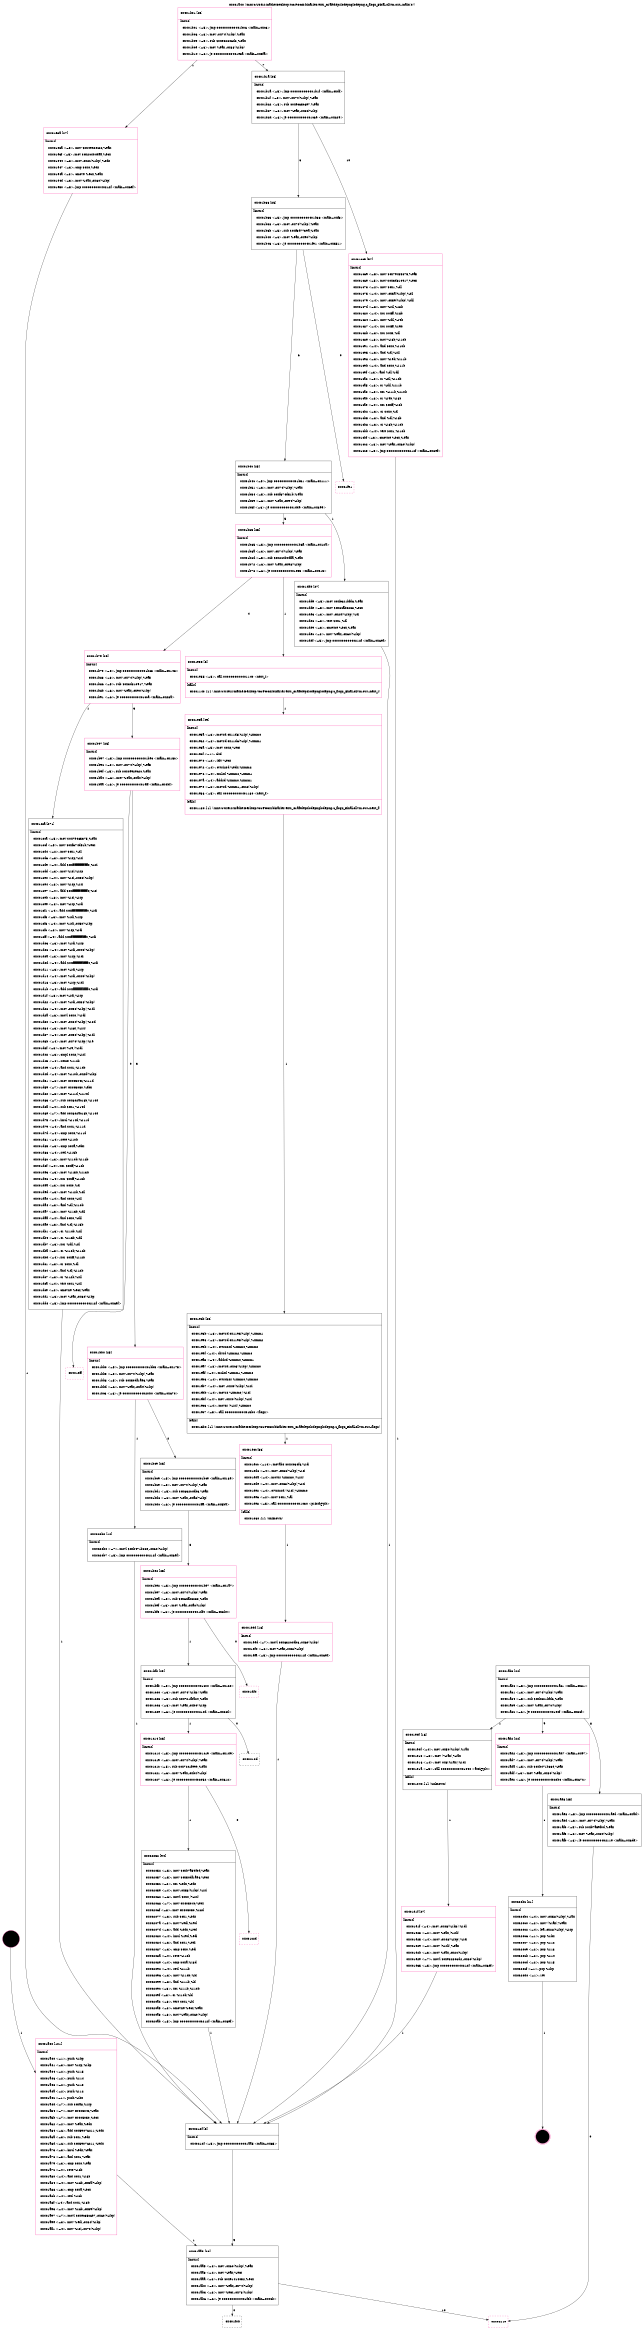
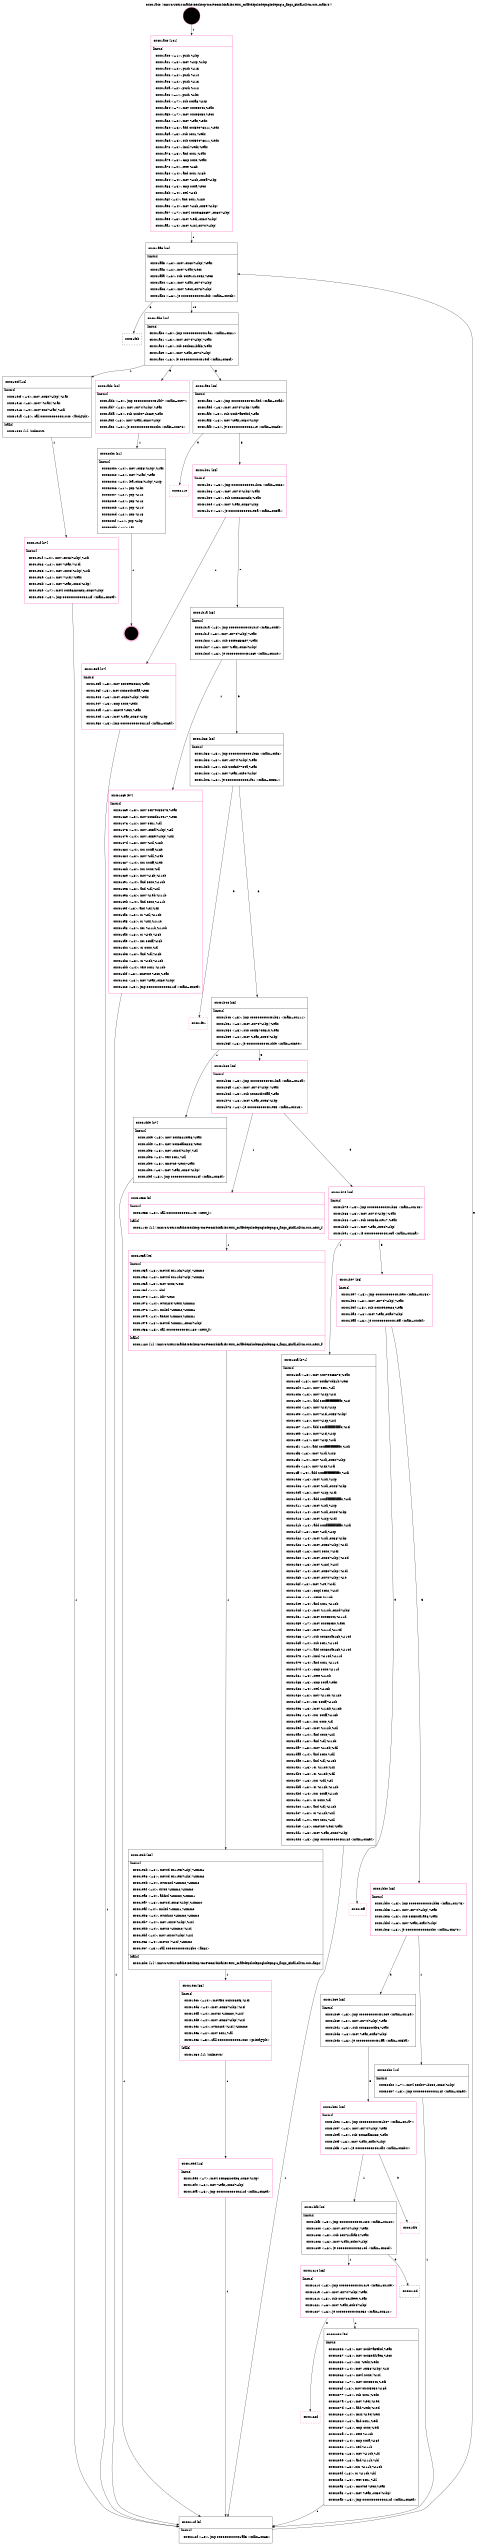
edge "0x401b1a [25]" -> "0x401c69 [97]": label " 10" -> " 1"
edge "0x401ae8 [25]" -> "0x401b01 [25]": added, label "8"
edge "0x401aa5 [23]" -> "0x40211e": now "0x401aa5 [23]" -> "0x401abc [22]"
